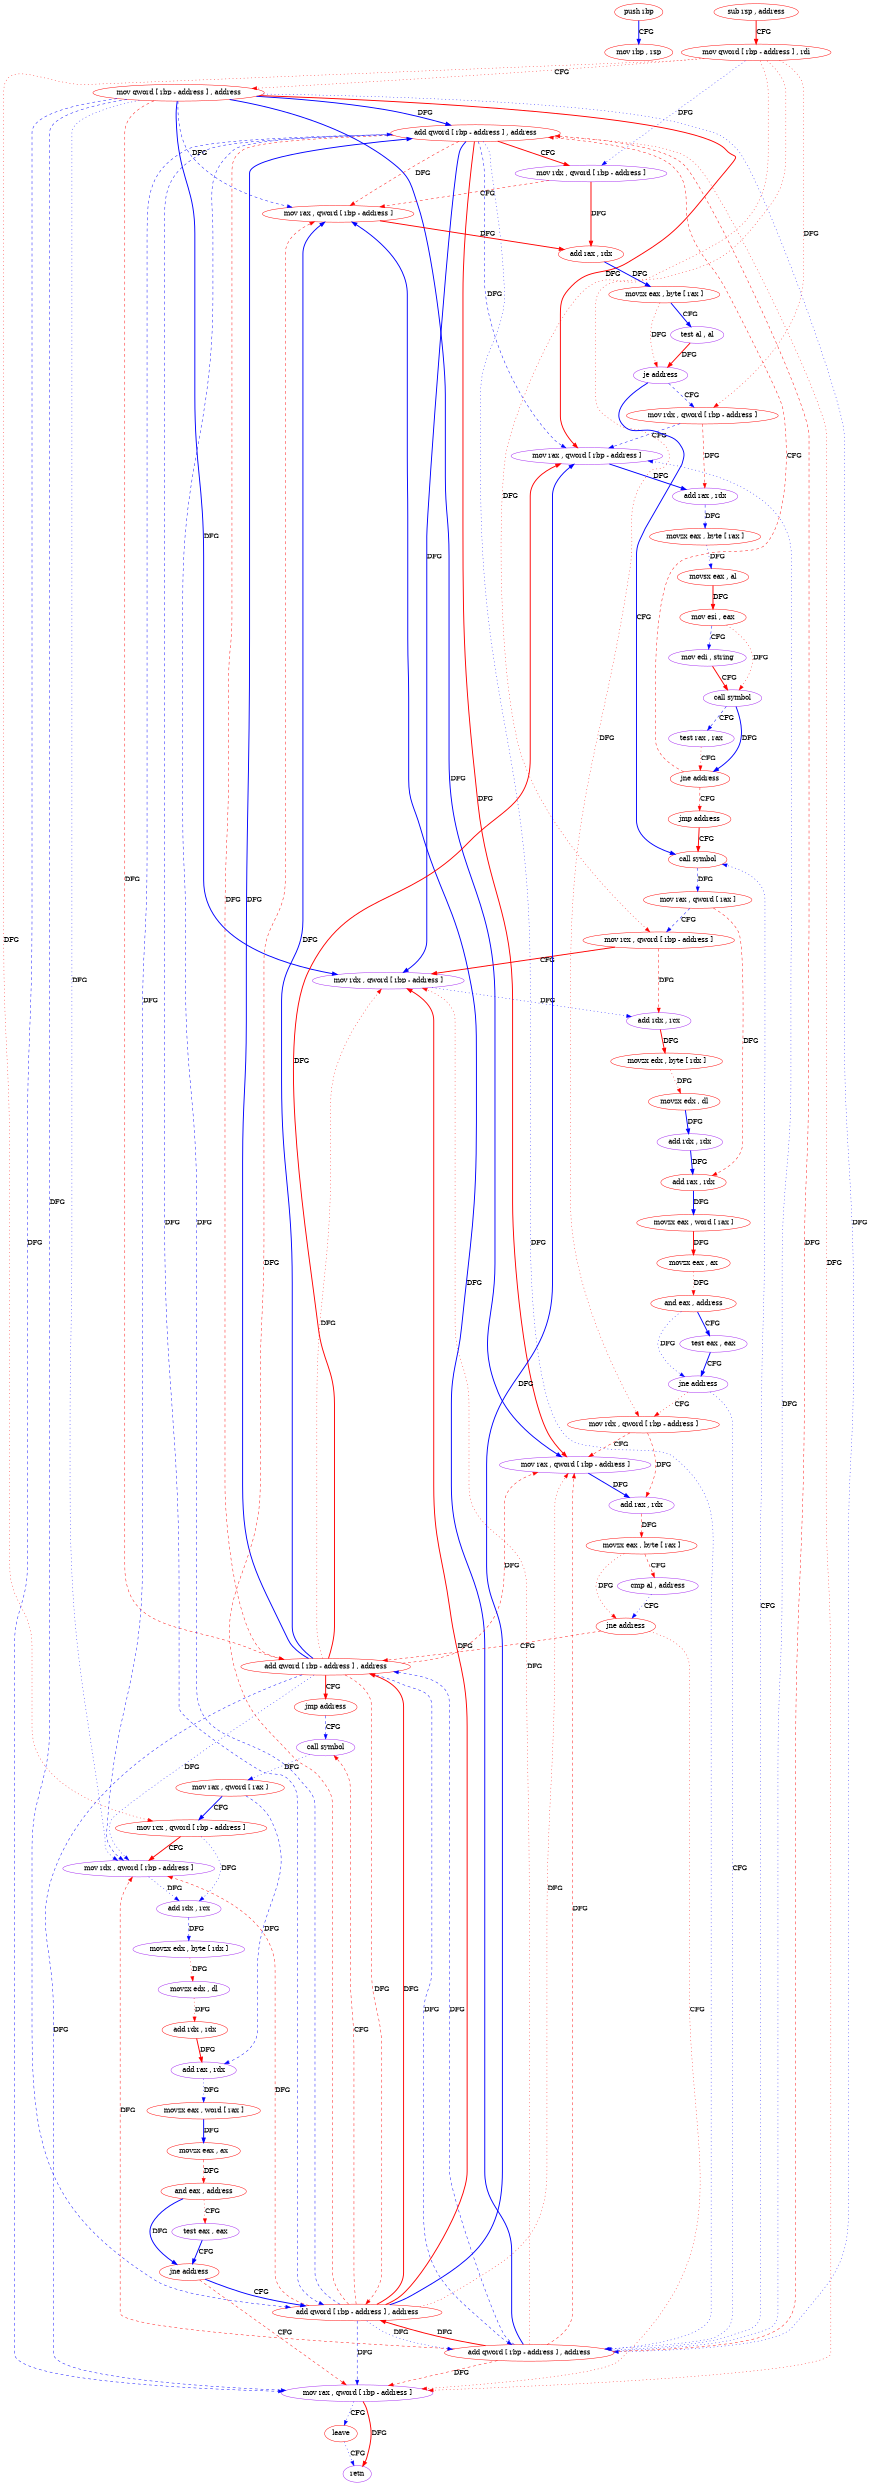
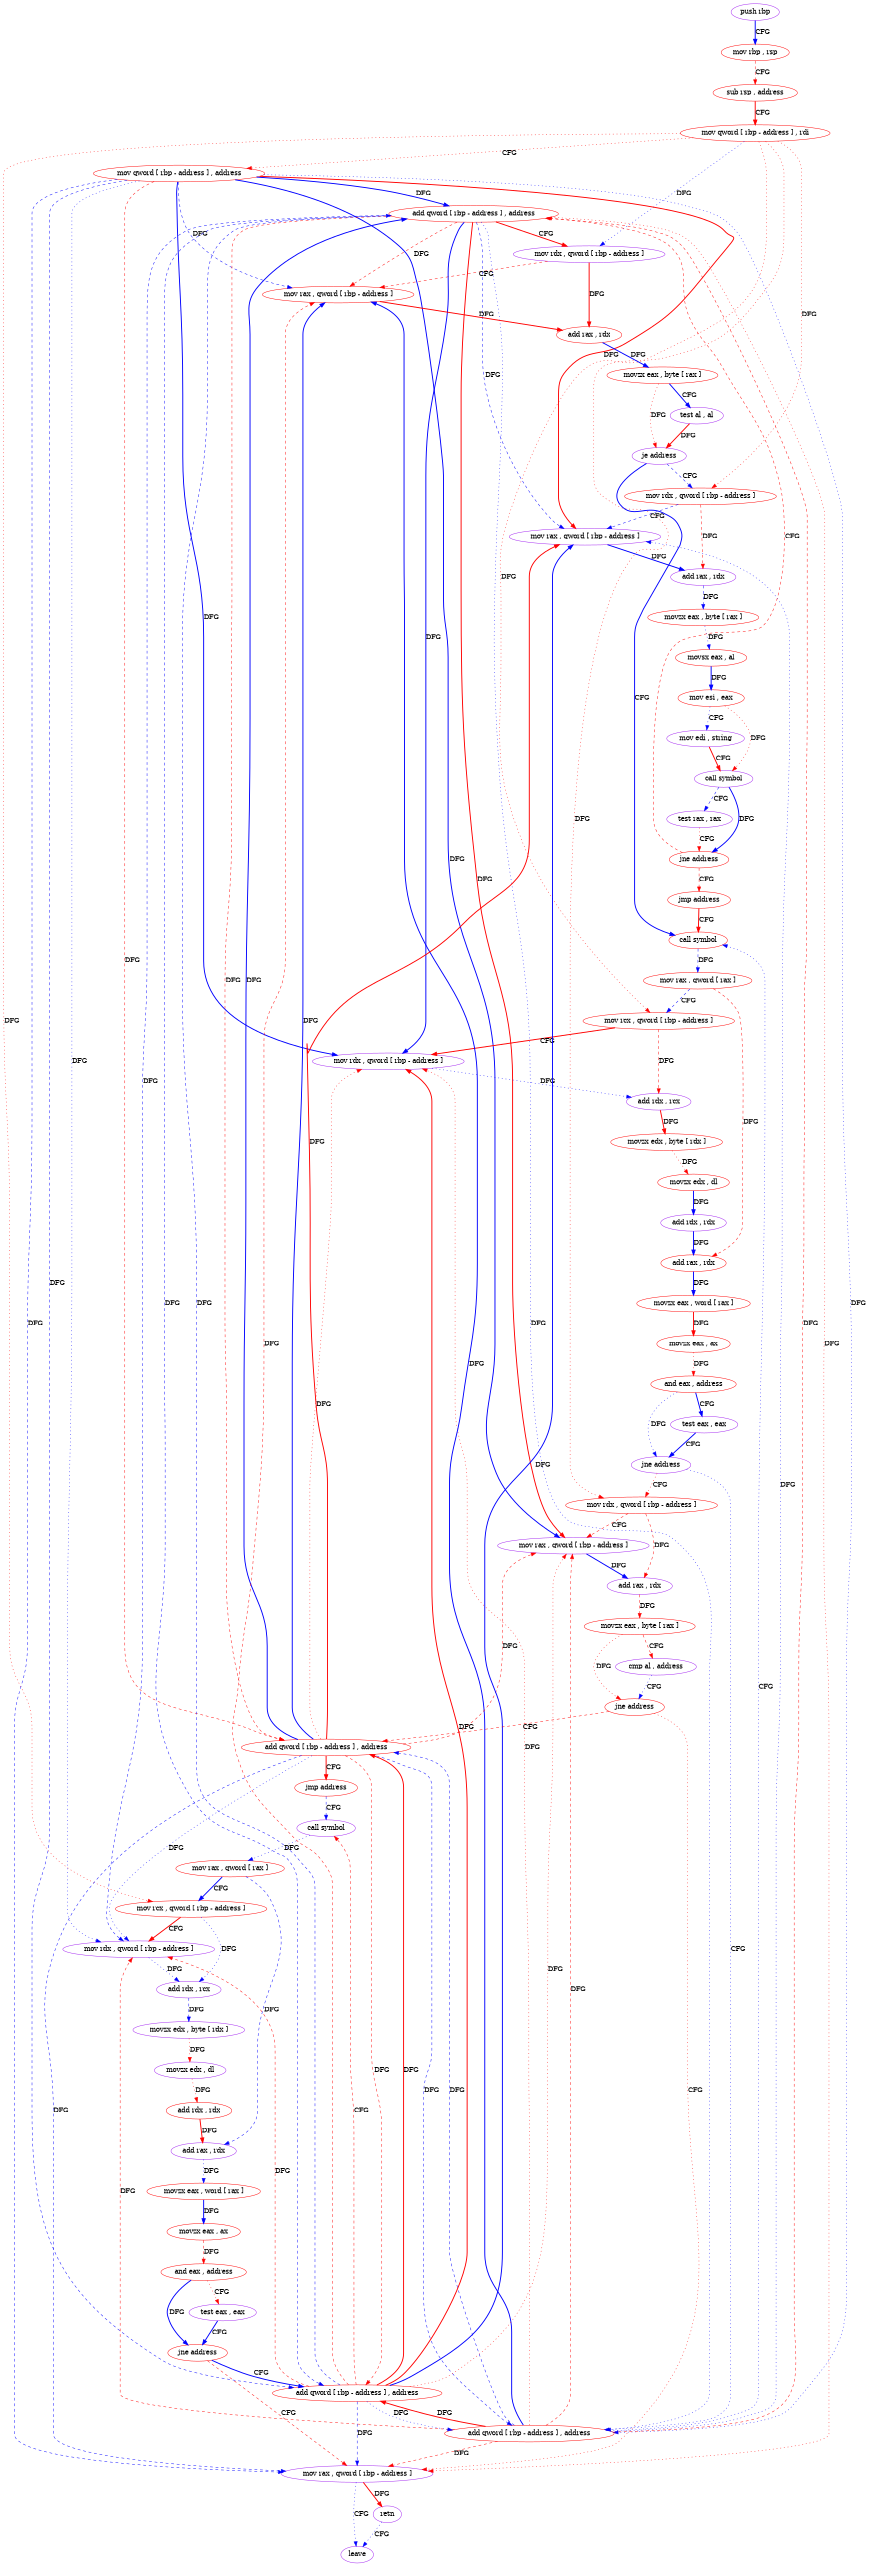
node "push rbp": color red -> purple
edge "mov rbp , rsp" -> "sub rsp , address": added, label "CFG"
edge "movsx eax , al" -> "mov esi , eax": color red -> blue
edge "mov esi , eax" -> "mov edi , string": style dashed -> dotted
node "leave": color red -> purple
edge "leave" -> "retn": reversed
